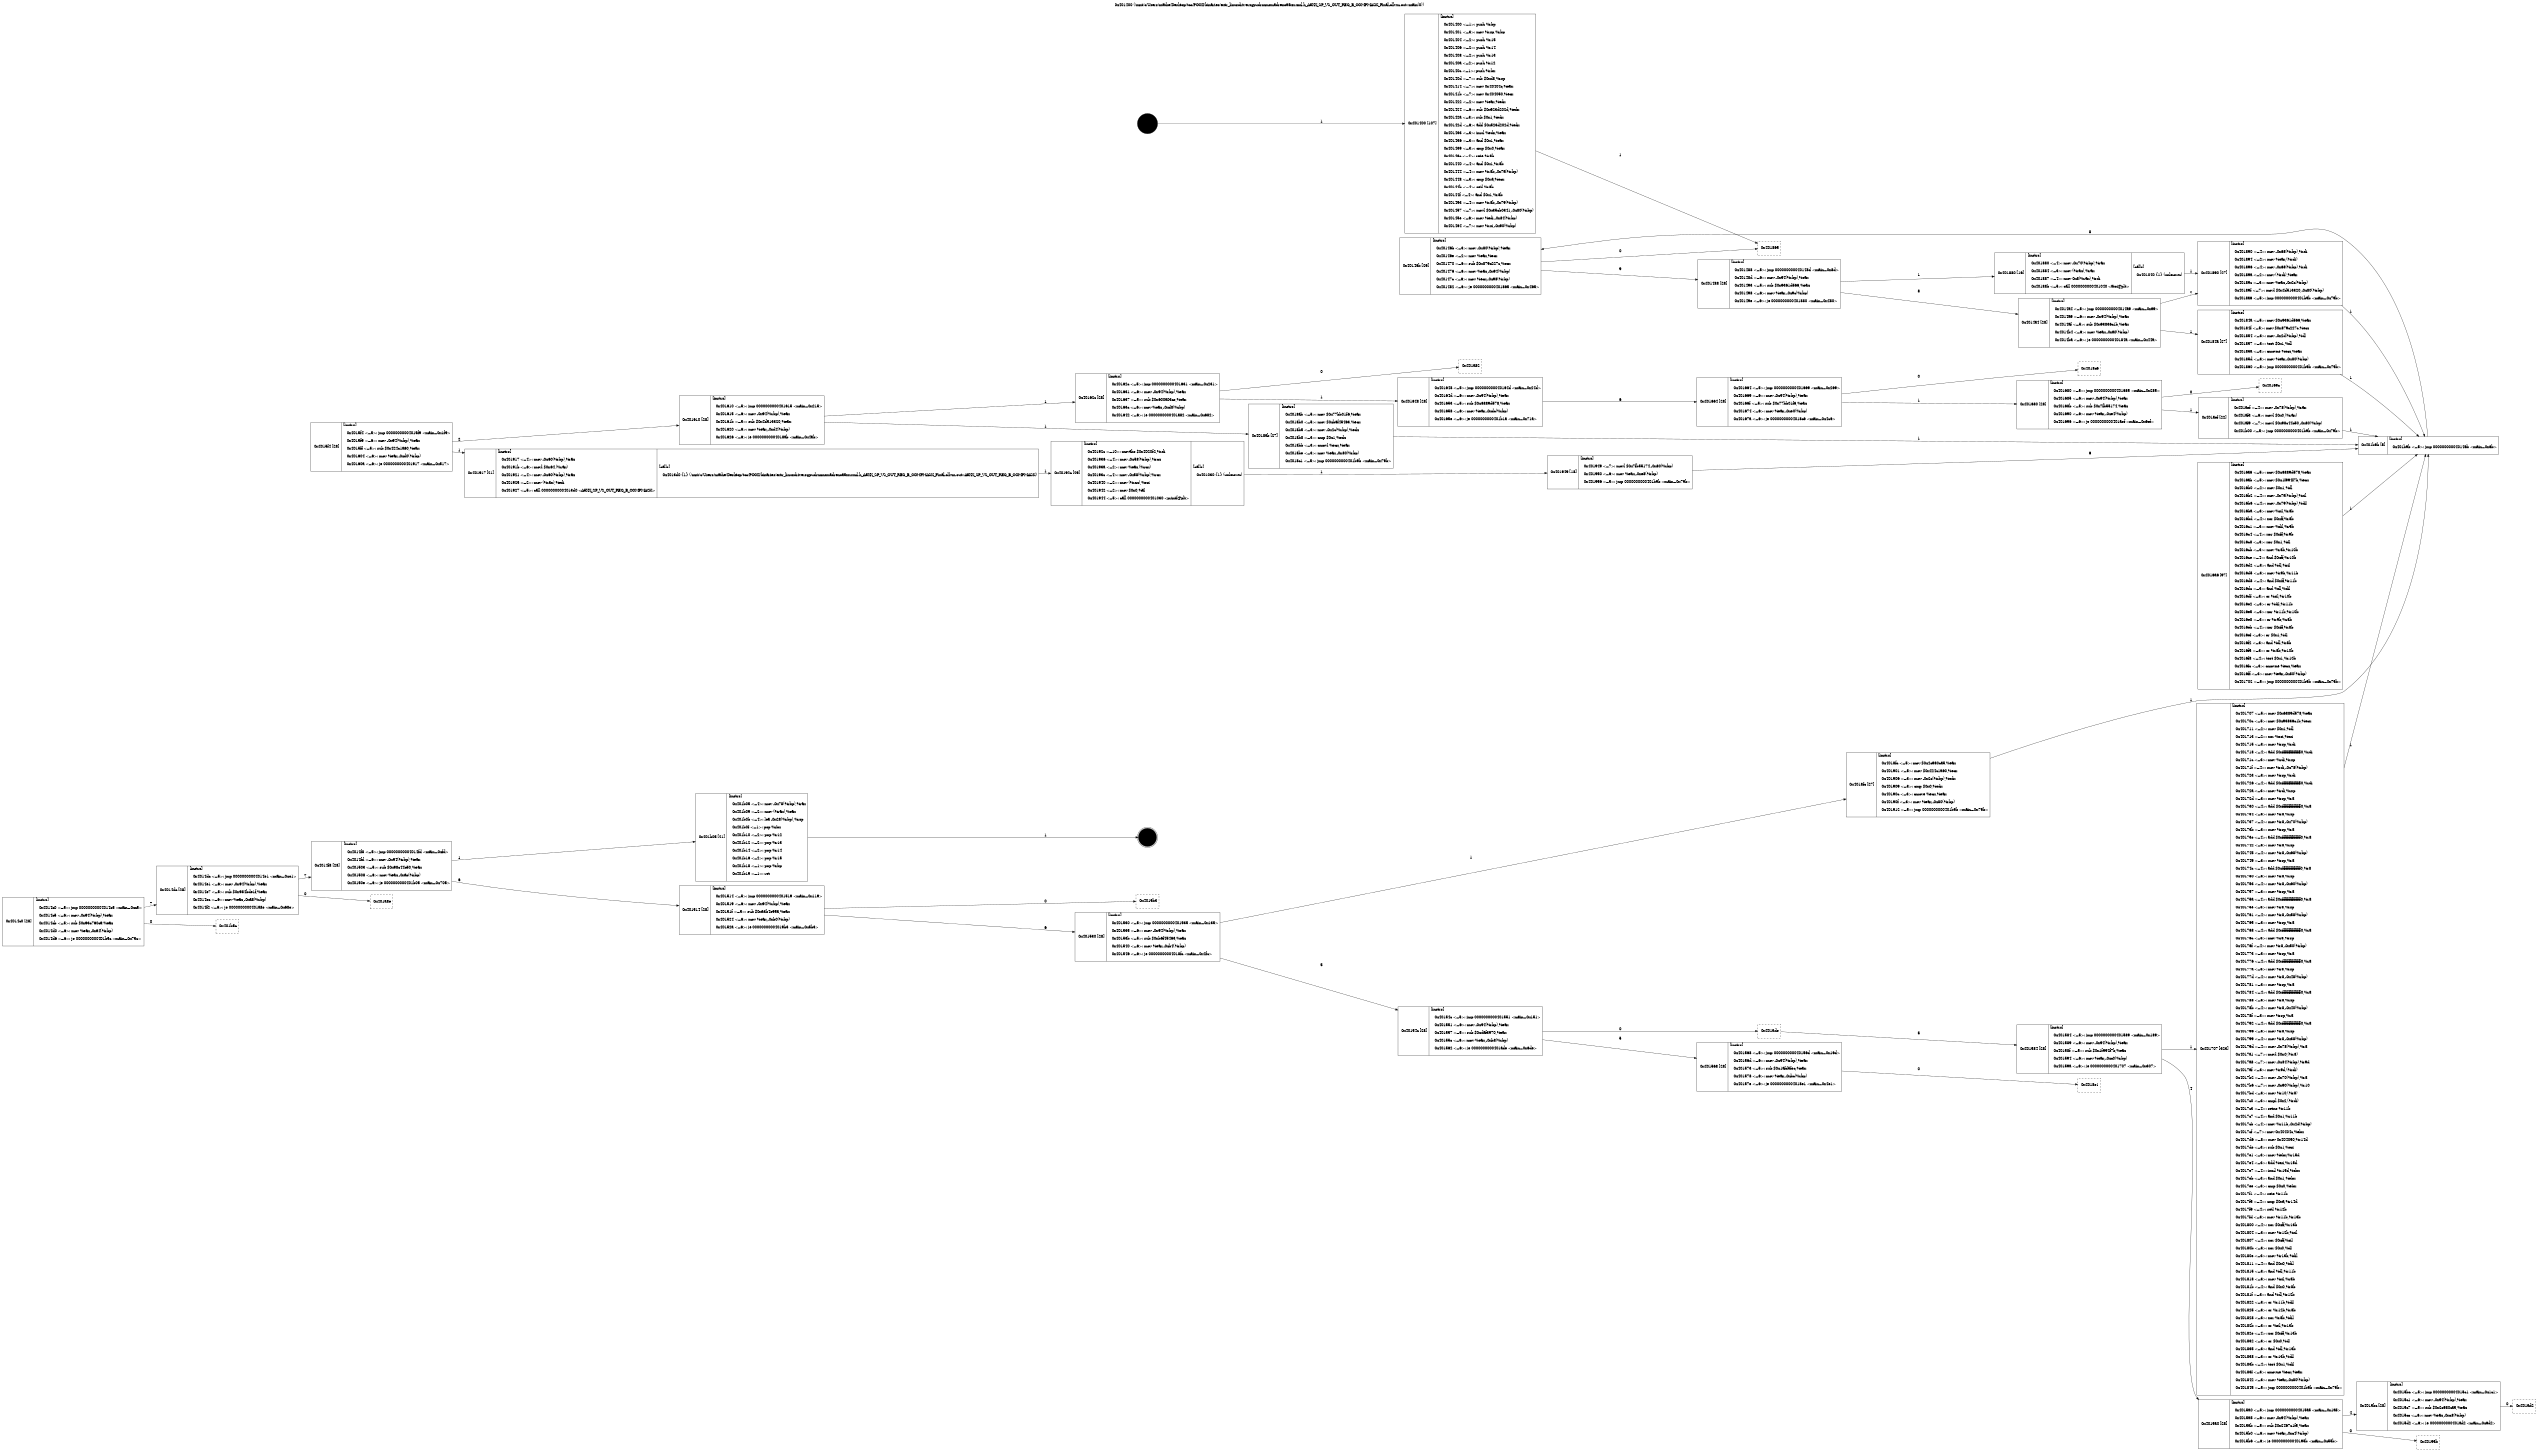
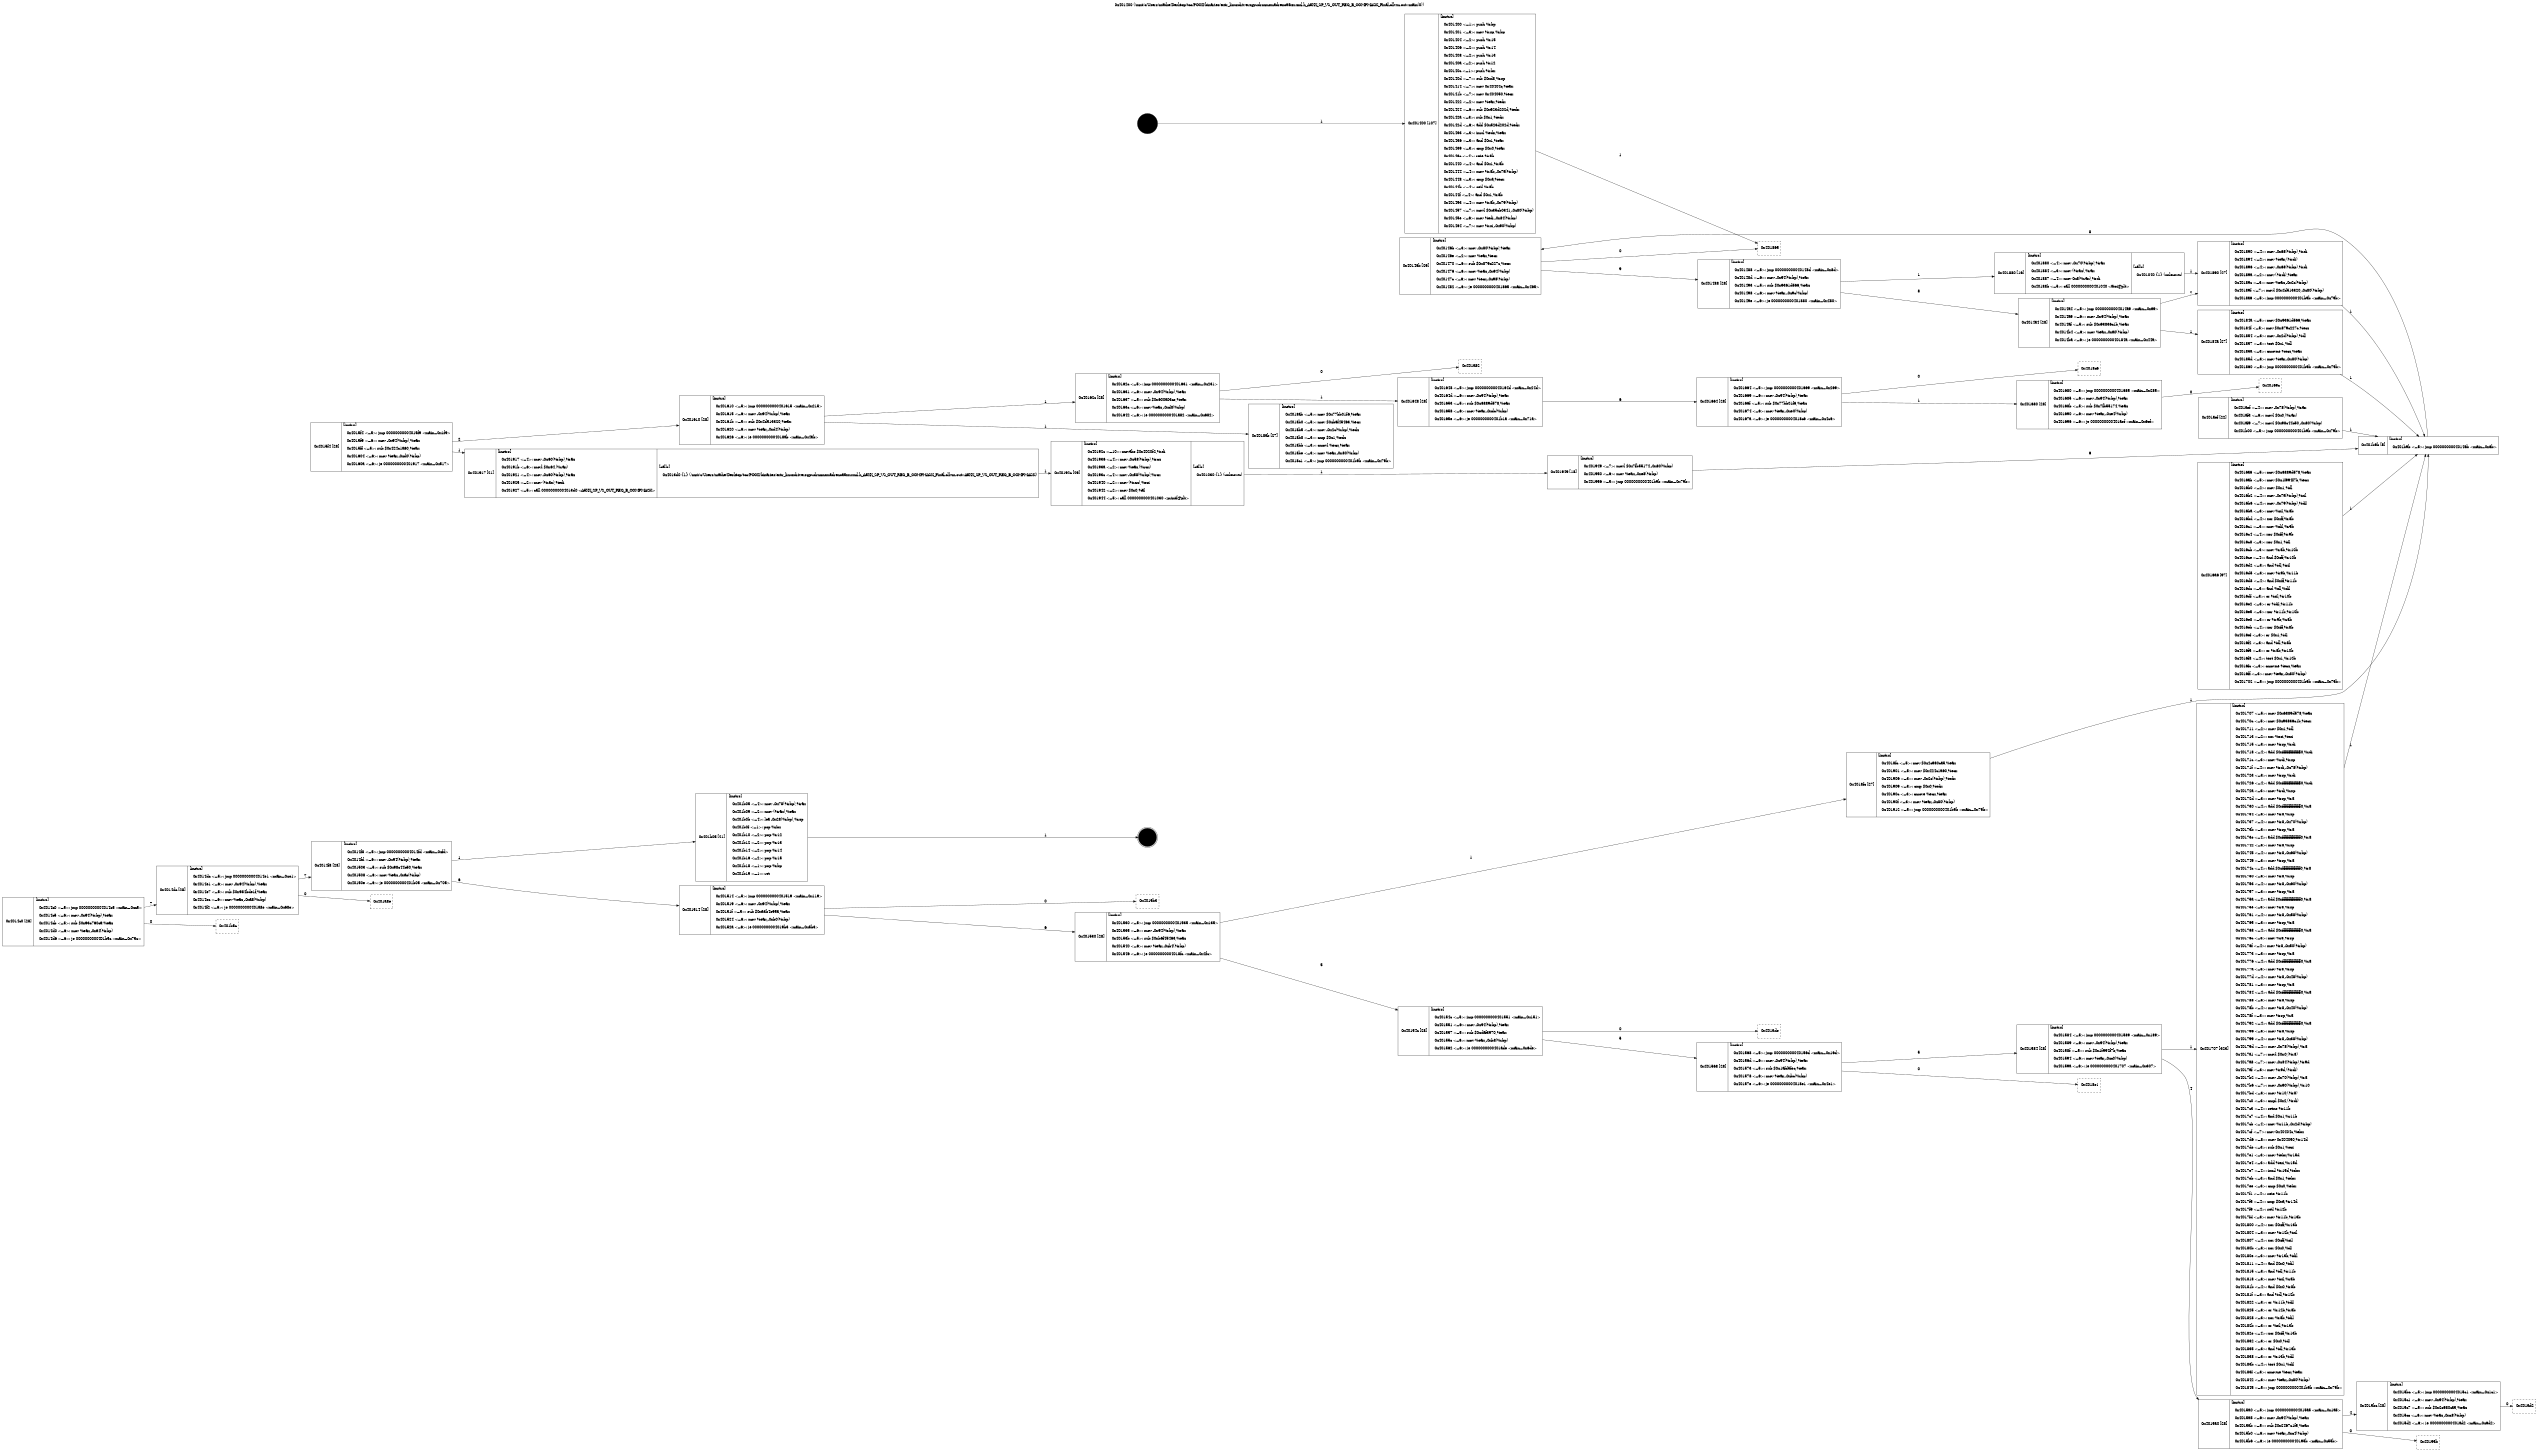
edge "0x401680 [28]" -> "0x401aef [22]": removed, label "1"
edge "0x4018ab [27]" -> "0x401b9b [5]": removed, label "1"
edge "0x401ade" -> "0x401584 [28]": now "0x401568 [28]" -> "0x401584 [28]"
